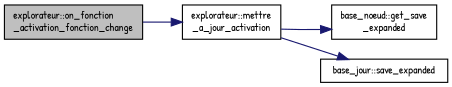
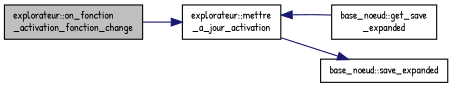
edge "explorateur::mettre _a_jour_activation" -> "base_noeud::get_save _expanded": reversed
node "base_jour::save_expanded": label "base_jour::save_expanded" -> "base_noeud::save_expanded"
